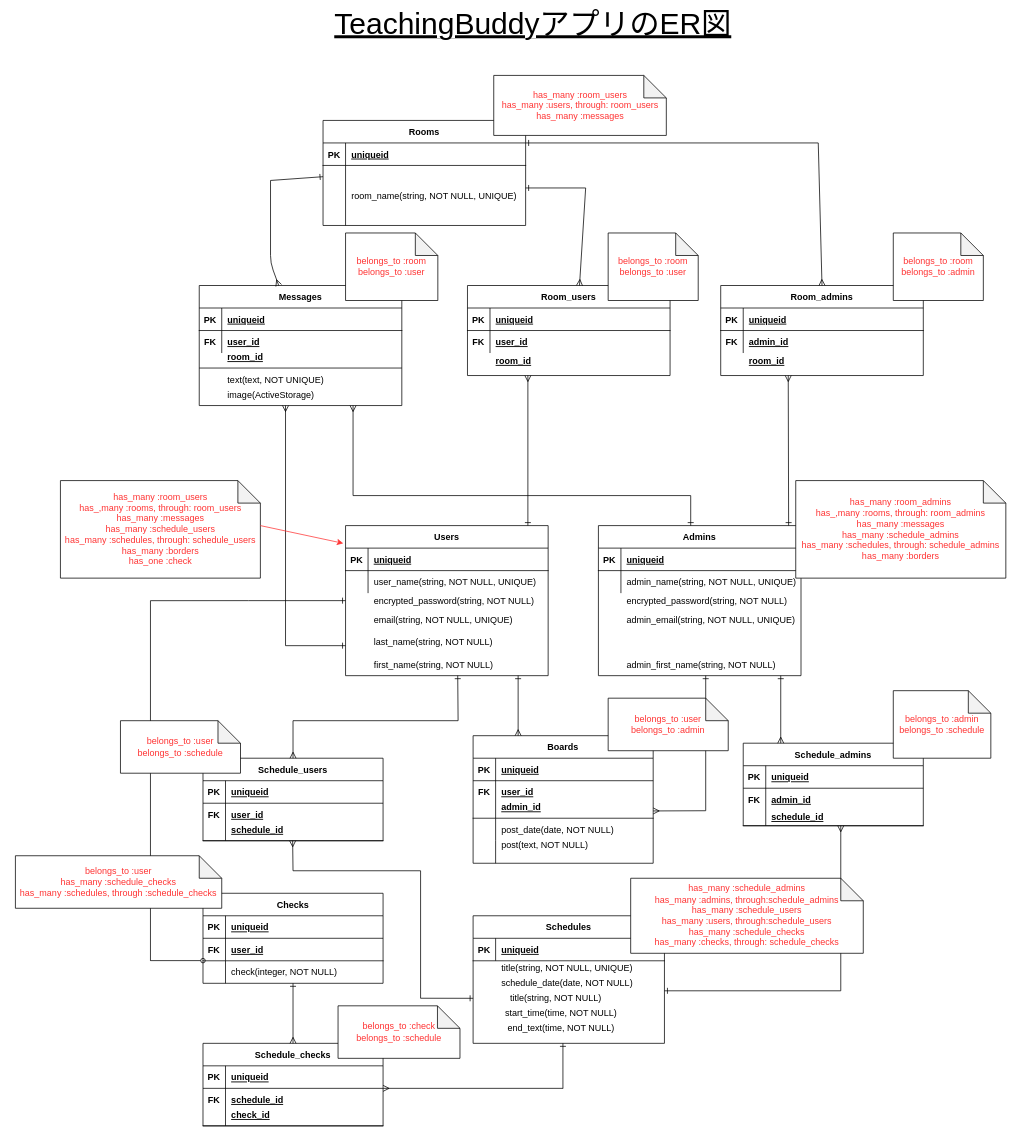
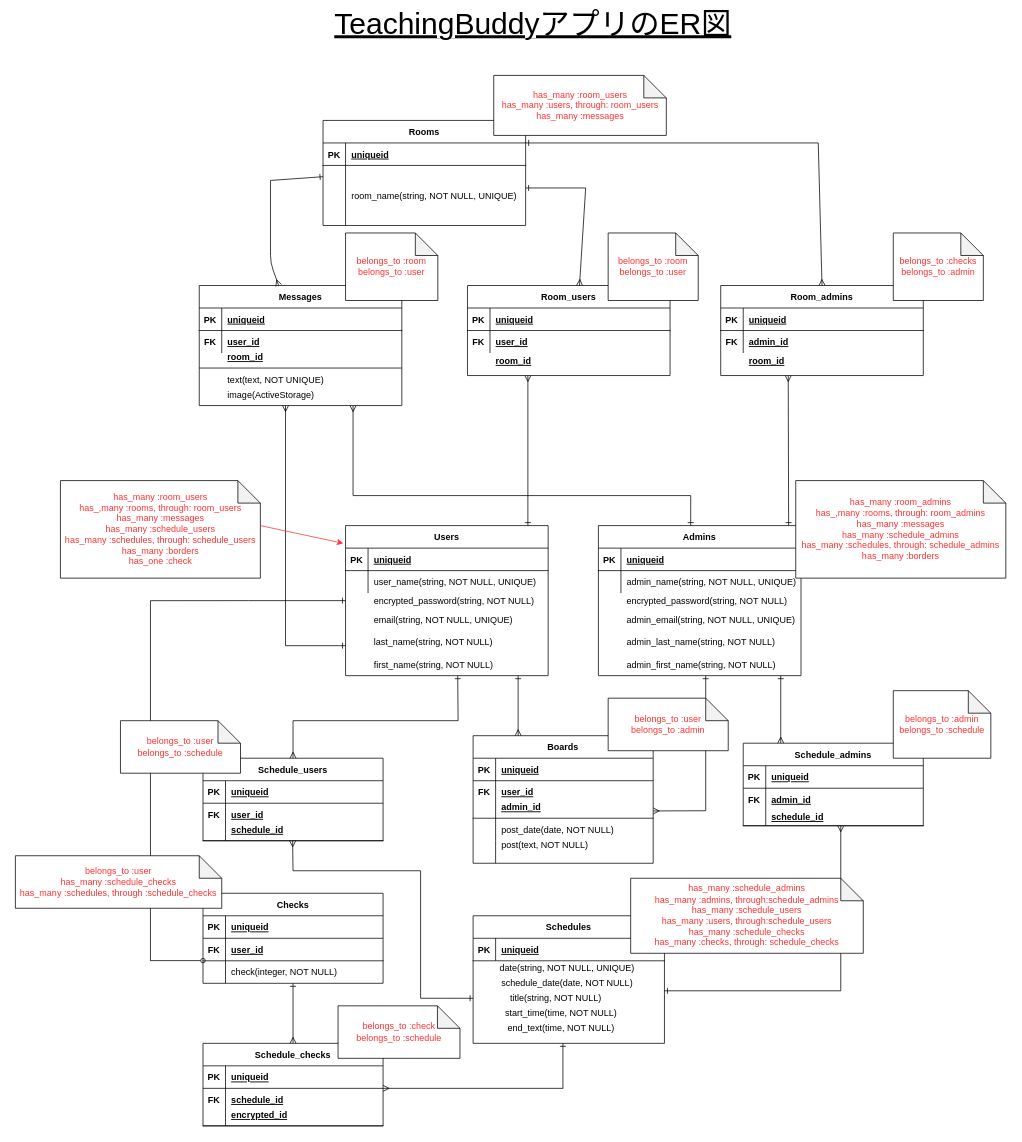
node "belongs_to :room belongs_to :admin": label "belongs_to :room belongs_to :admin" -> "belongs_to :checks belongs_to :admin"
node "admin_last_name(string, NOT NULL)": added
node "title(string, NOT NULL, UNIQUE)": label "title(string, NOT NULL, UNIQUE)" -> "date(string, NOT NULL, UNIQUE)"
node "check_id": label "check_id" -> "encrypted_id"
